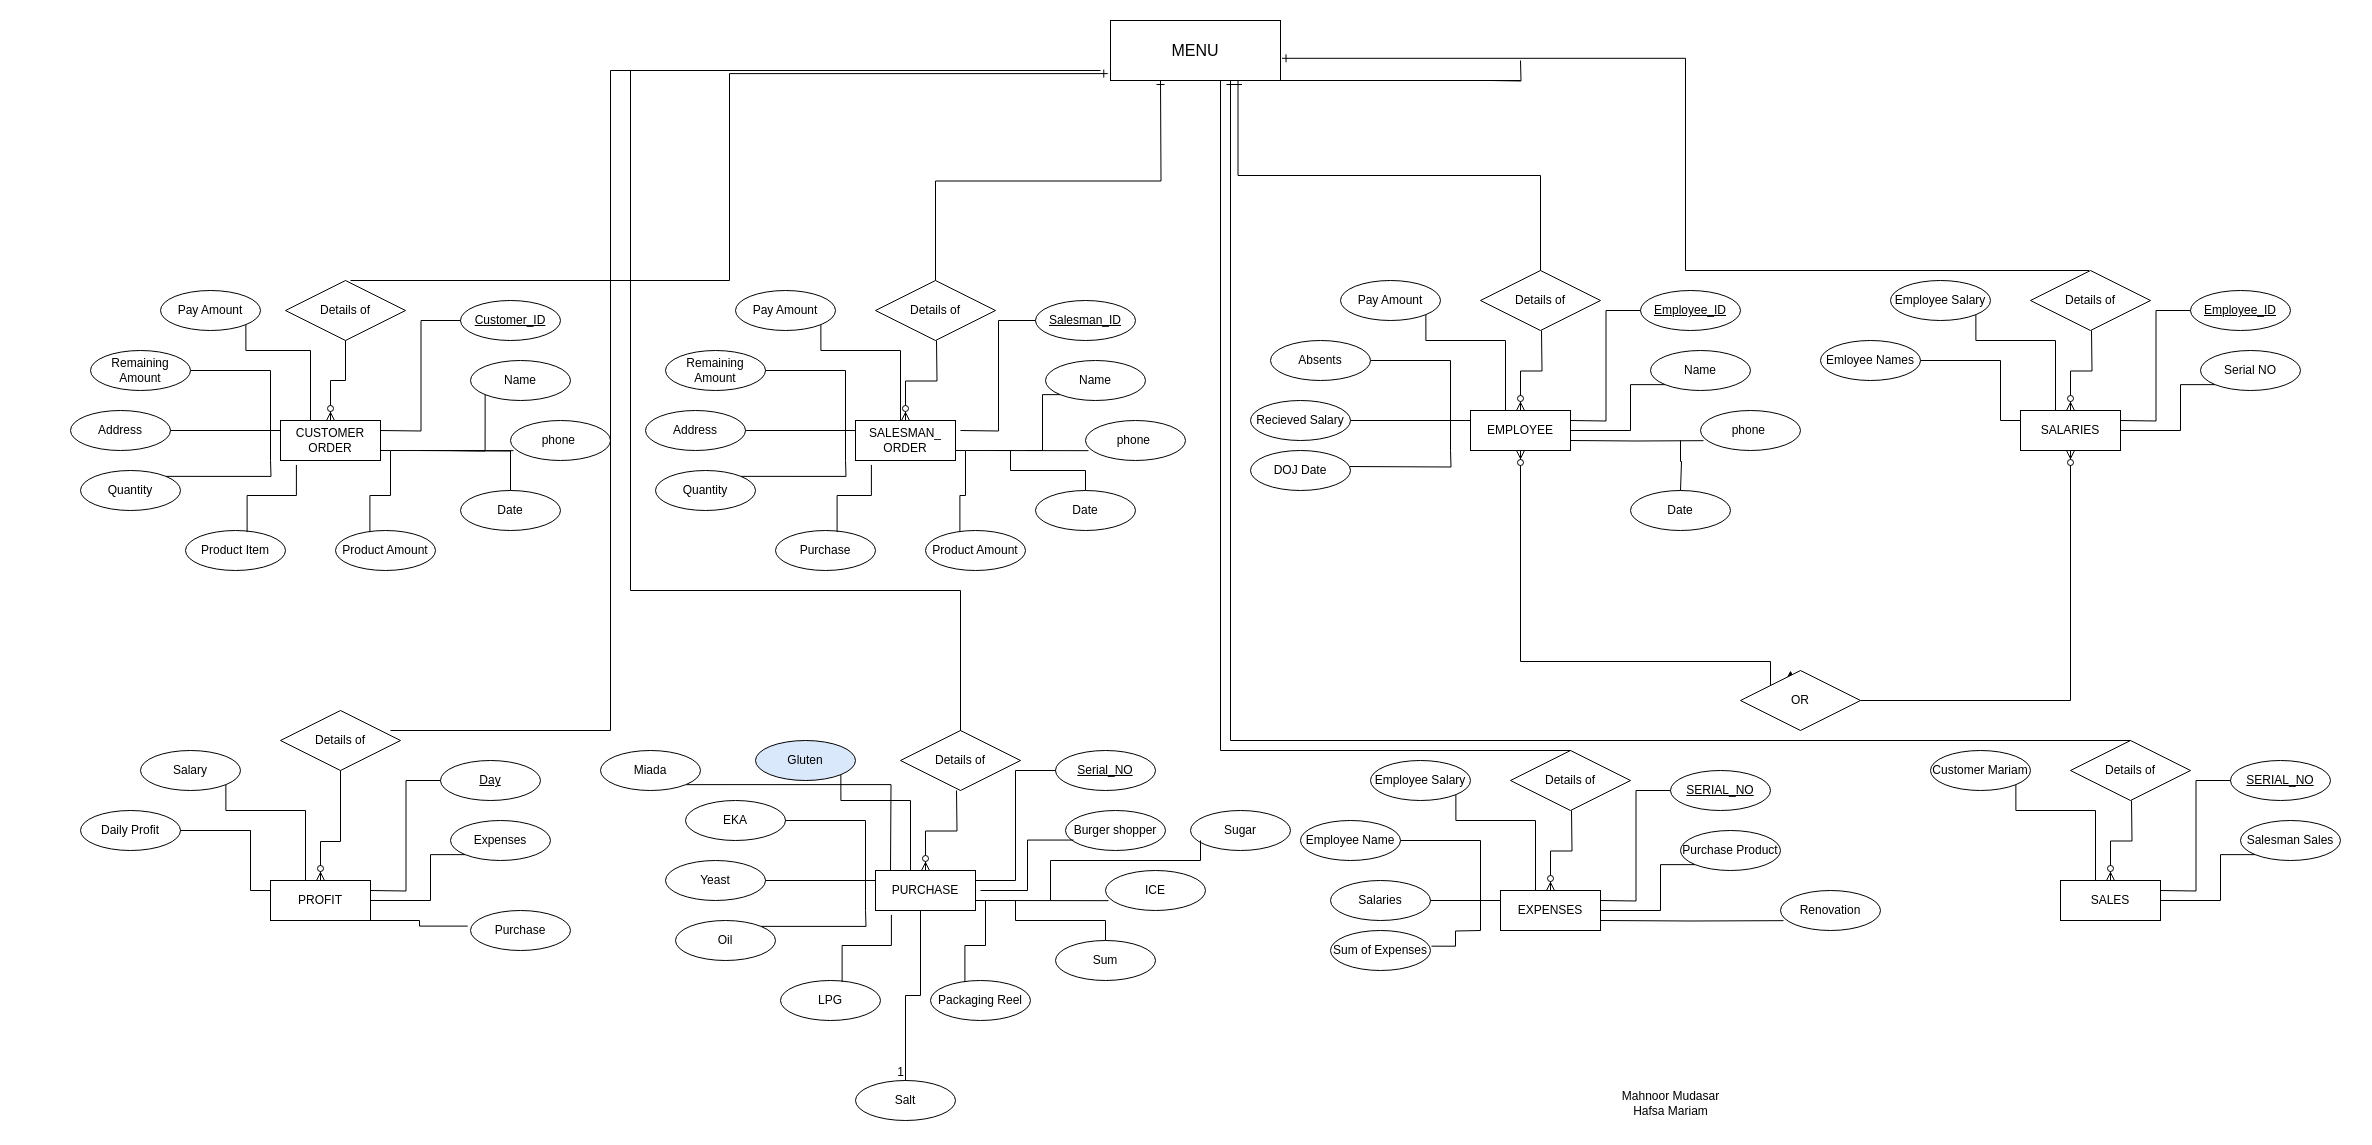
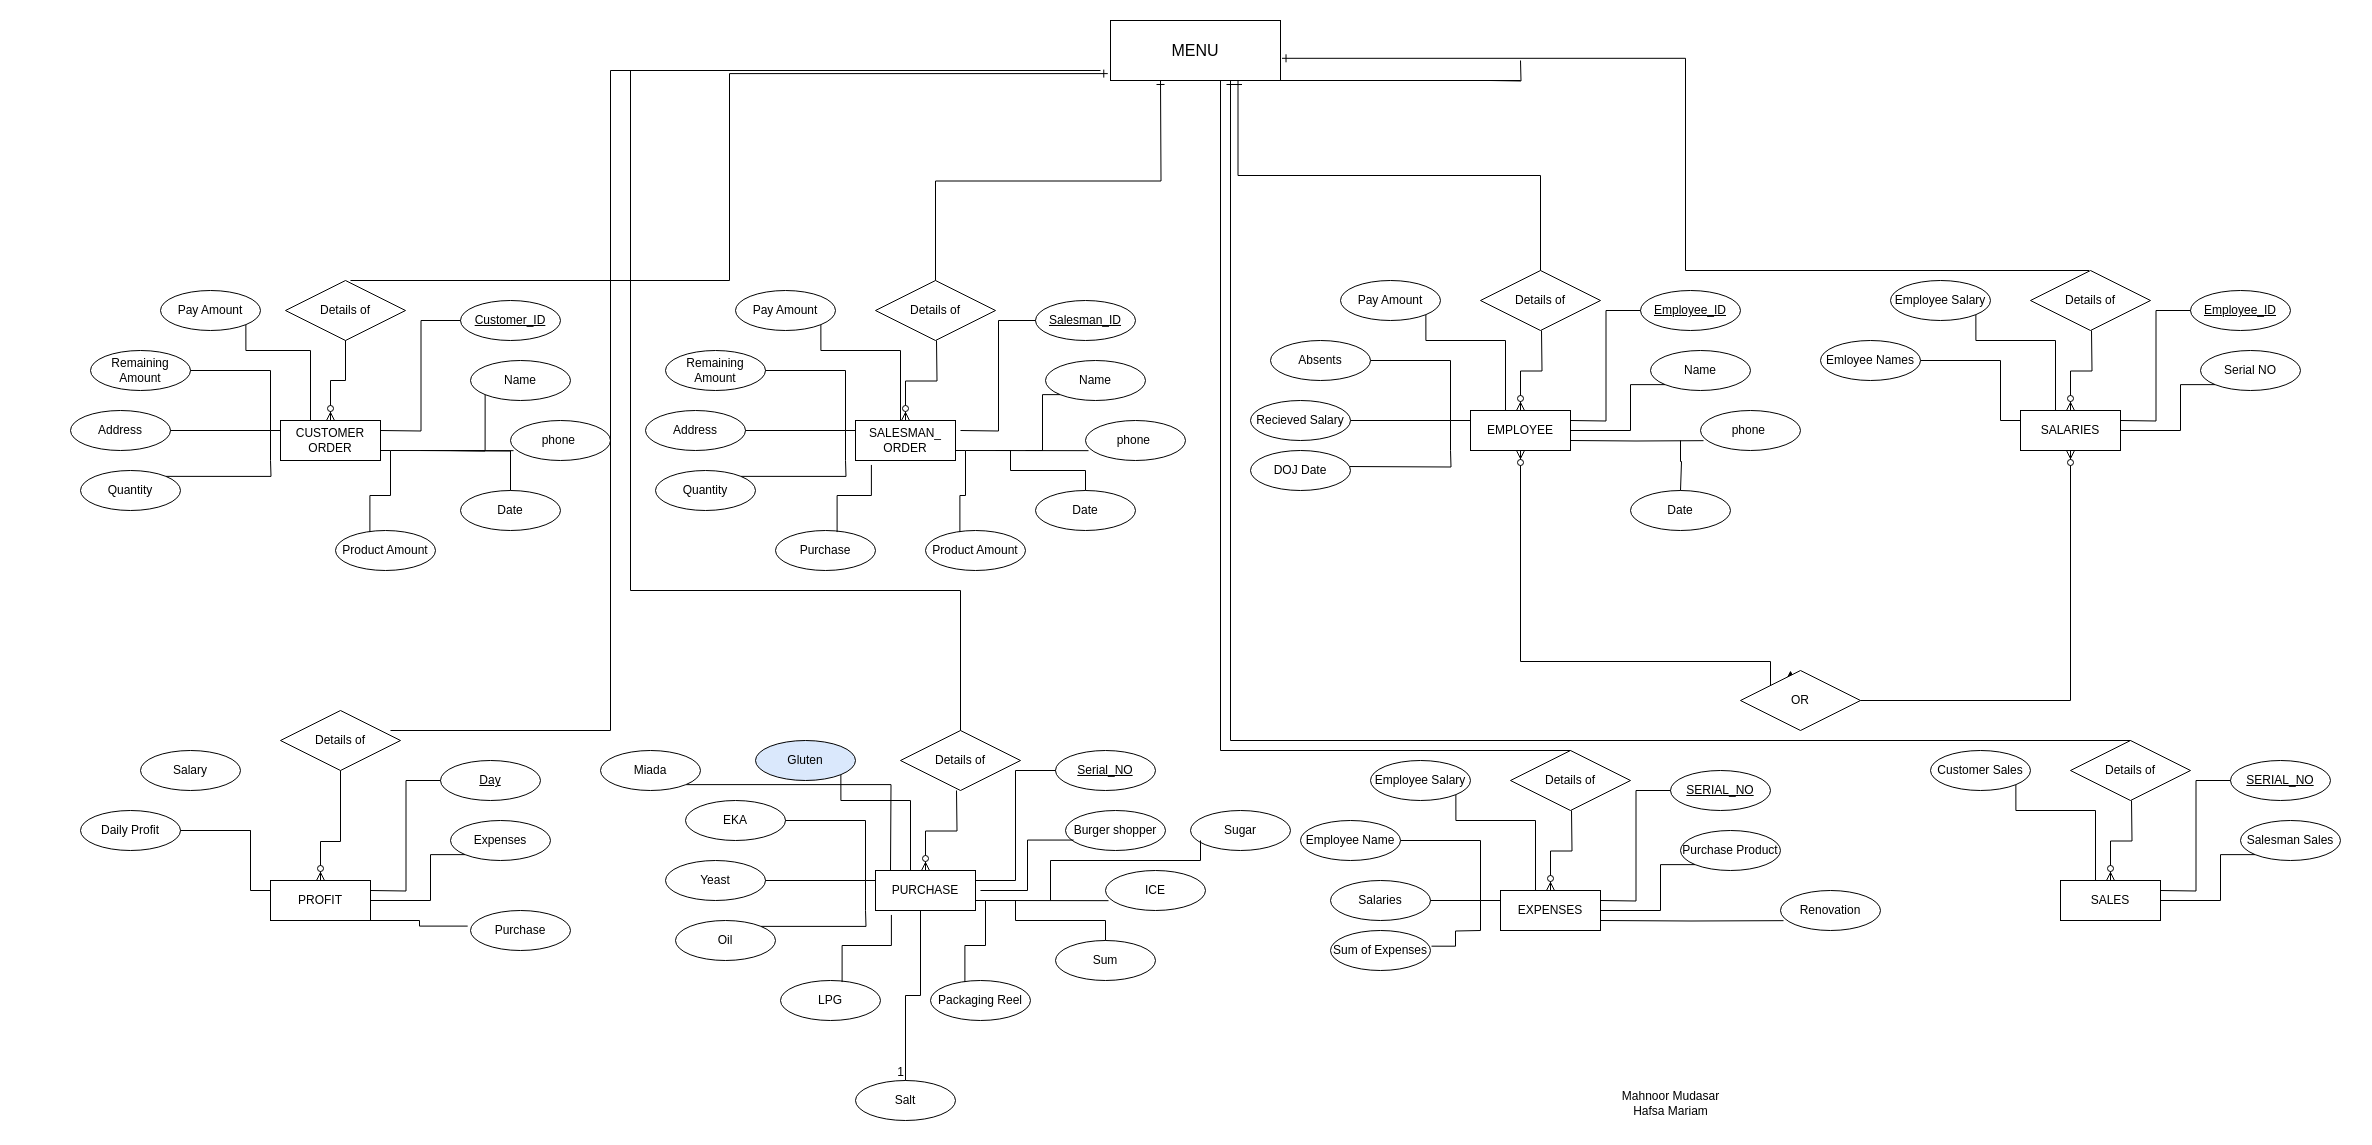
edge "CUSTOMER ORDER" -- "Product Item": removed
node "Product Item": removed
node "Customer Mariam": label "Customer Mariam" -> "Customer Sales"
edge "Salary" -- "PROFIT": removed
